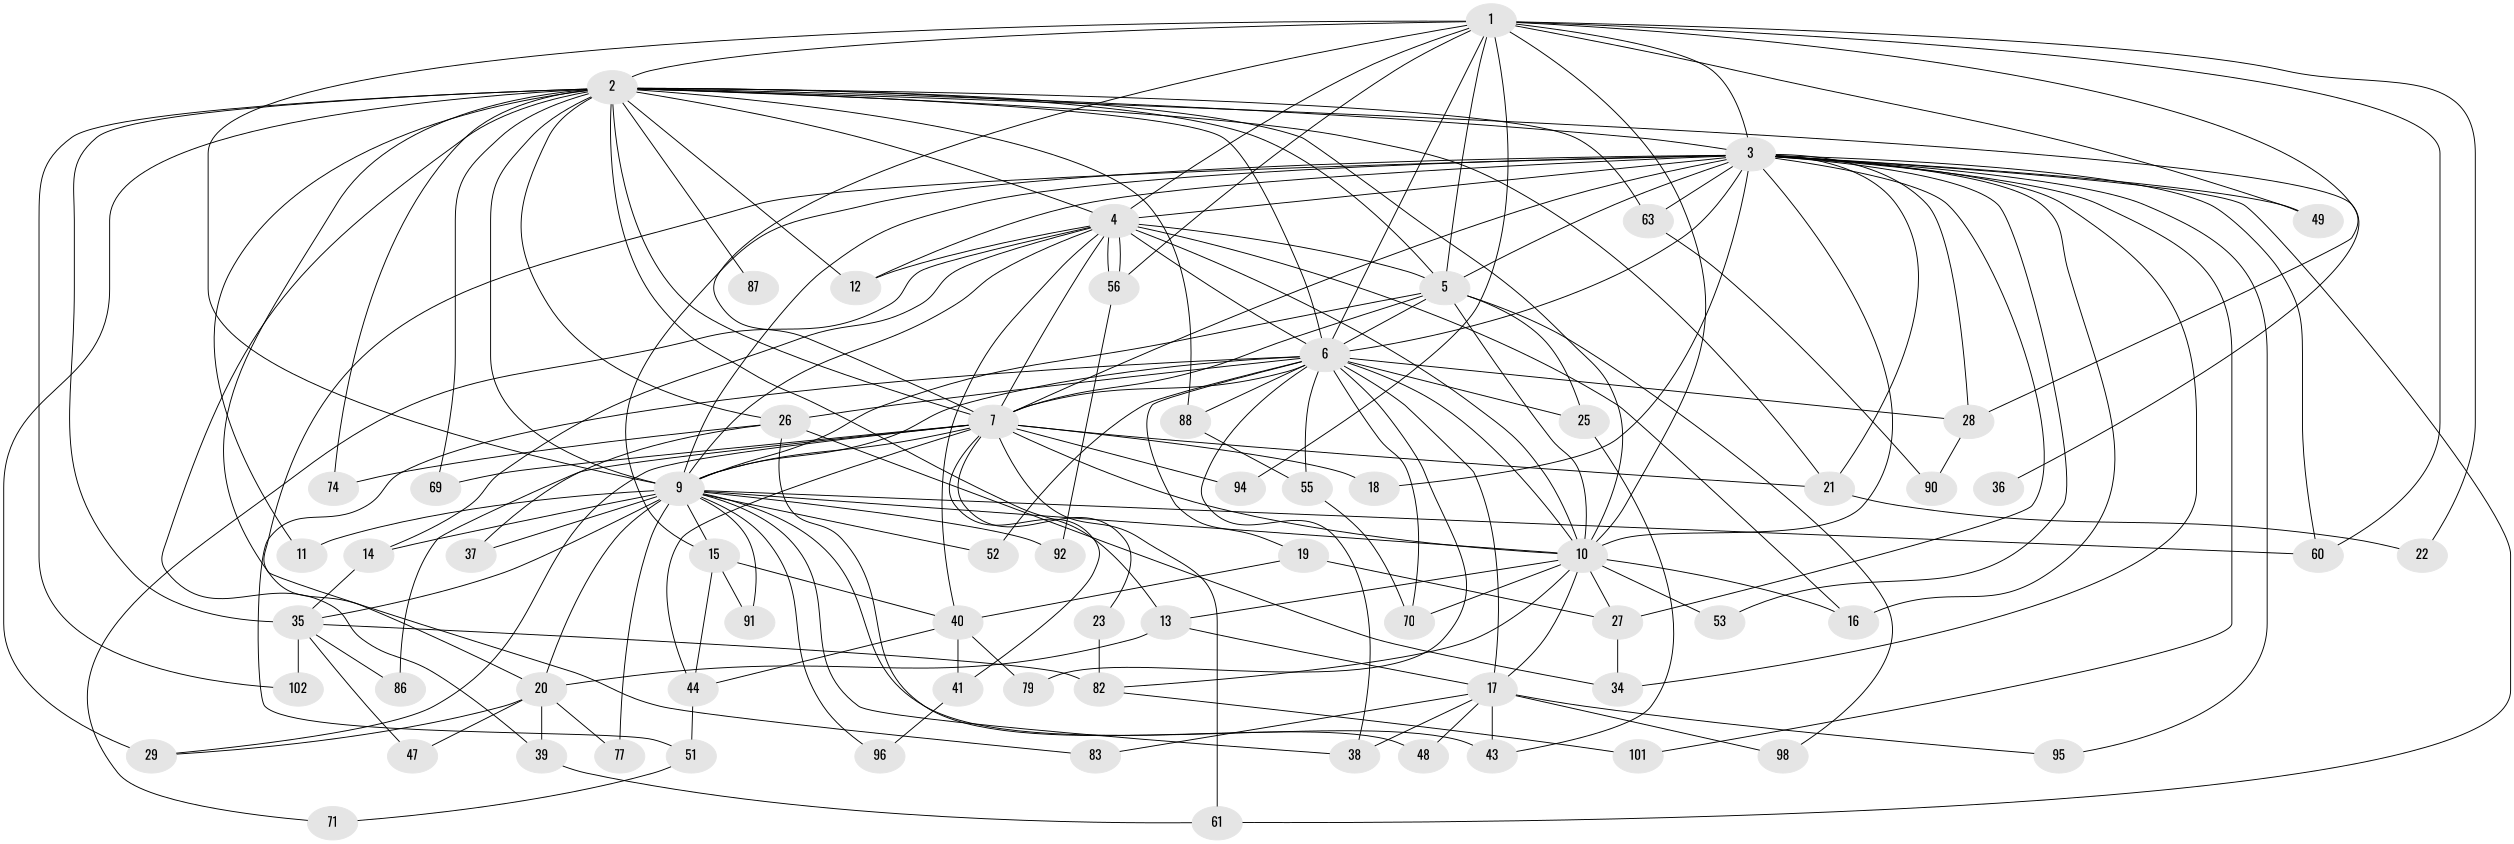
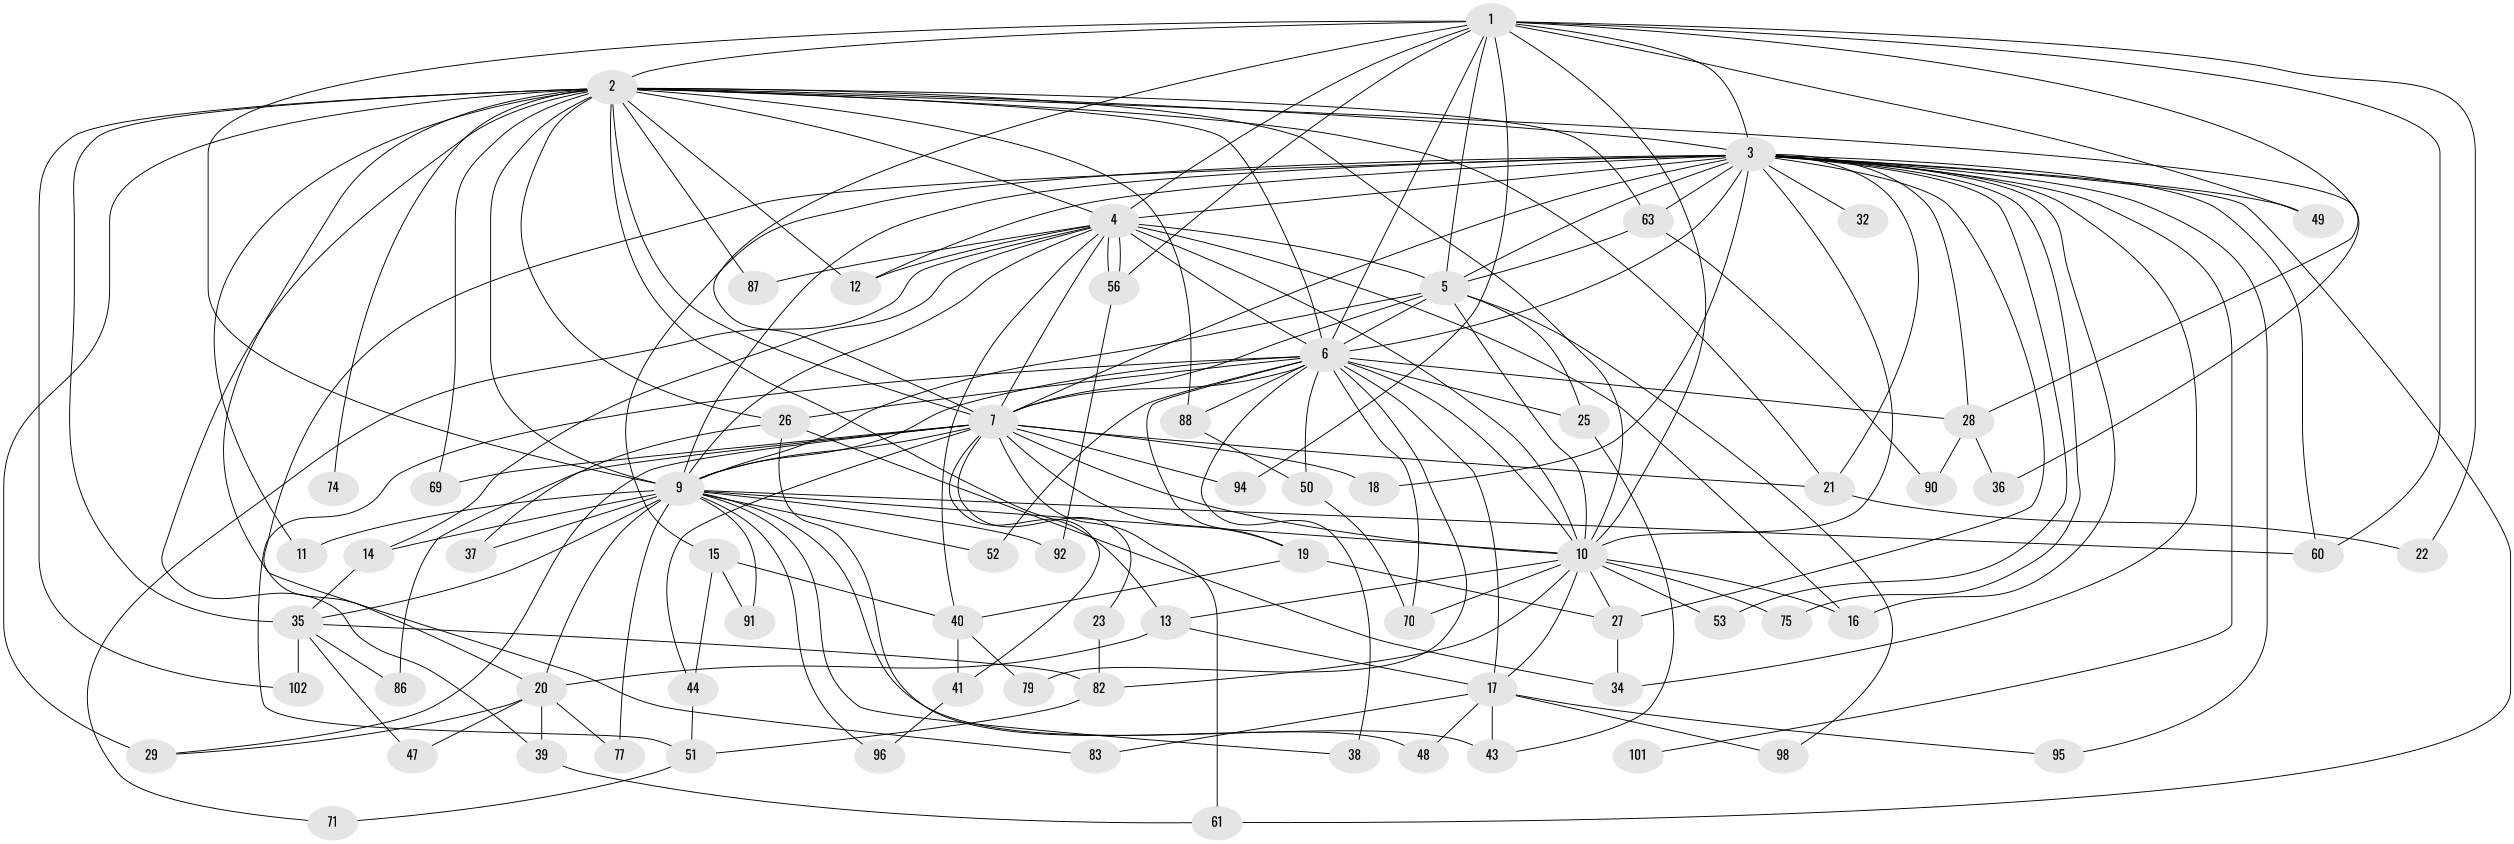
edge "2" -- "5": now "63" -- "5"
node "32": added
edge "4" -- "87": added
edge "26" -- "74": removed
edge "28" -- "36": added
node "55": label "55" -> "50"
edge "7" -- "19": added
edge "9" -- "15": removed
node "75": added
edge "40" -- "44": removed
edge "82" -- "101": now "82" -- "51"
edge "17" -- "38": removed
